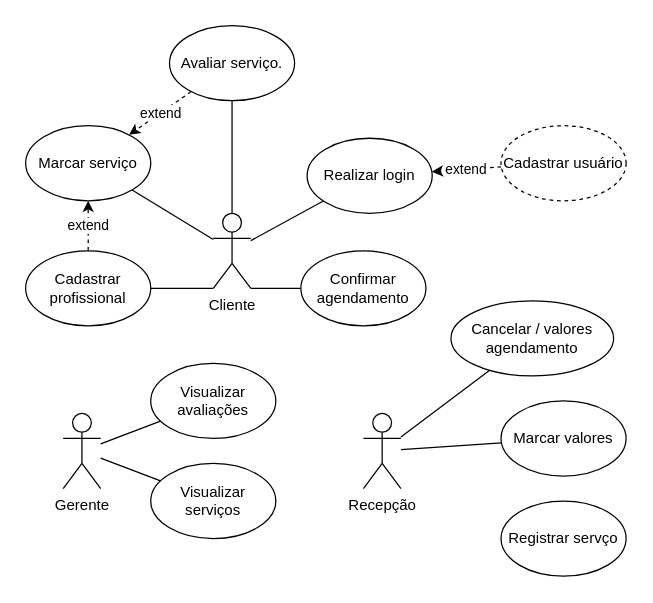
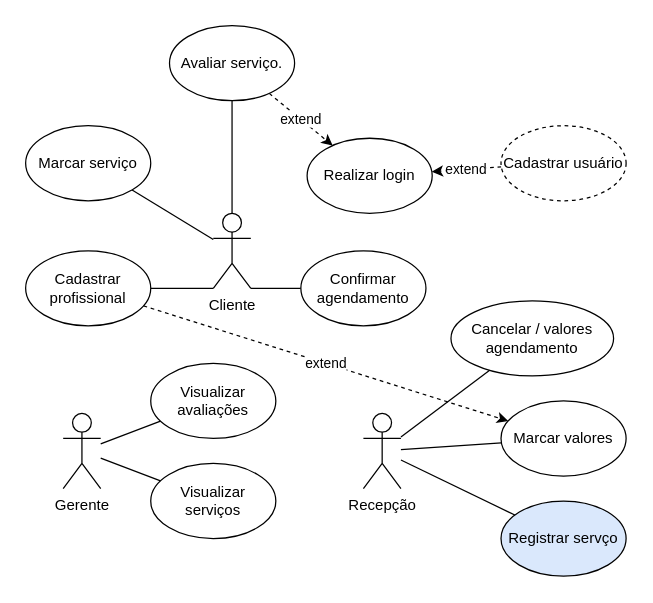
edge "Avaliar serviço." -> "Marcar serviço": now "Avaliar serviço." -> "Realizar login"
edge "Realizar login" -- "Cliente": removed
edge "Cadastrar profissional" -> "Marcar serviço": now "Cadastrar profissional" -> "Marcar valores"
edge "Recepção" -- "Registrar servço": added
node "Registrar servço": fillcolor #ffffff -> #dae8fc
